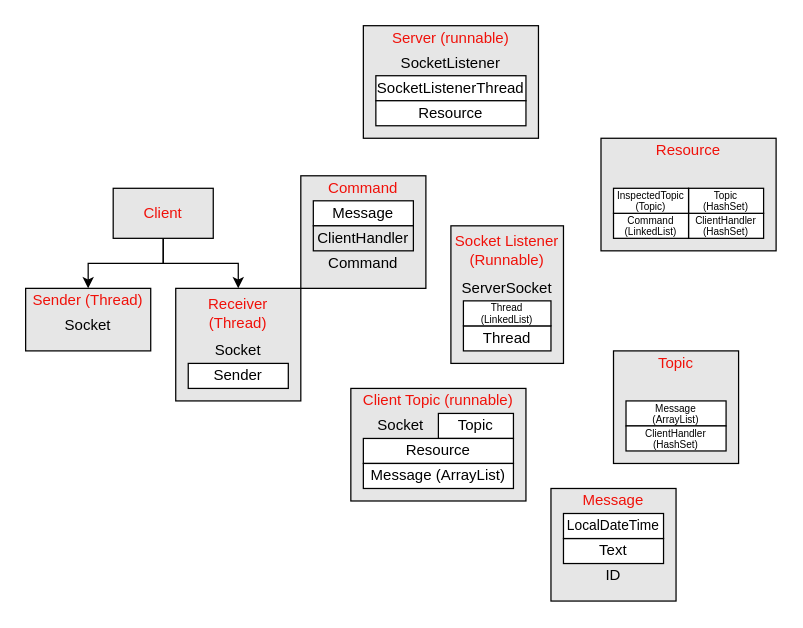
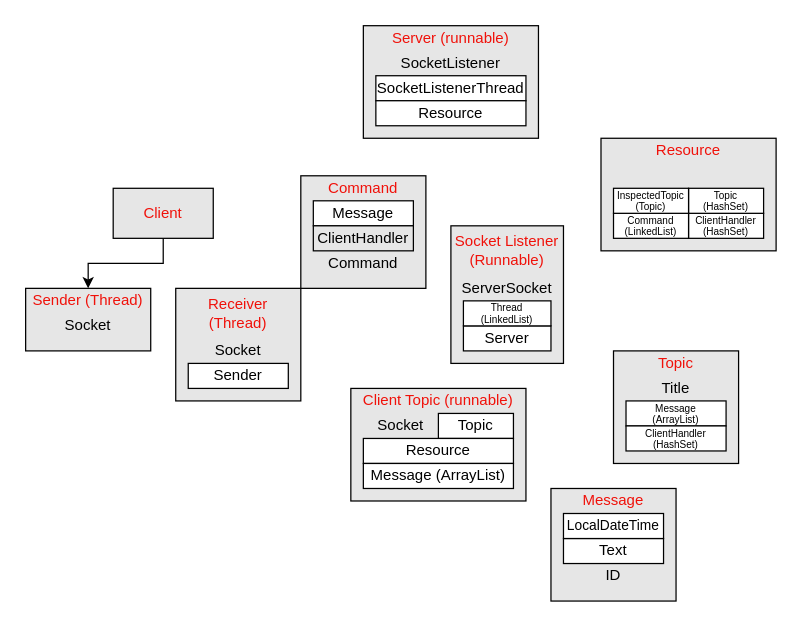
edge "Client" -> "Receiver (Thread)": removed
node "Thread": label "Thread" -> "Server"
node "Title": added
